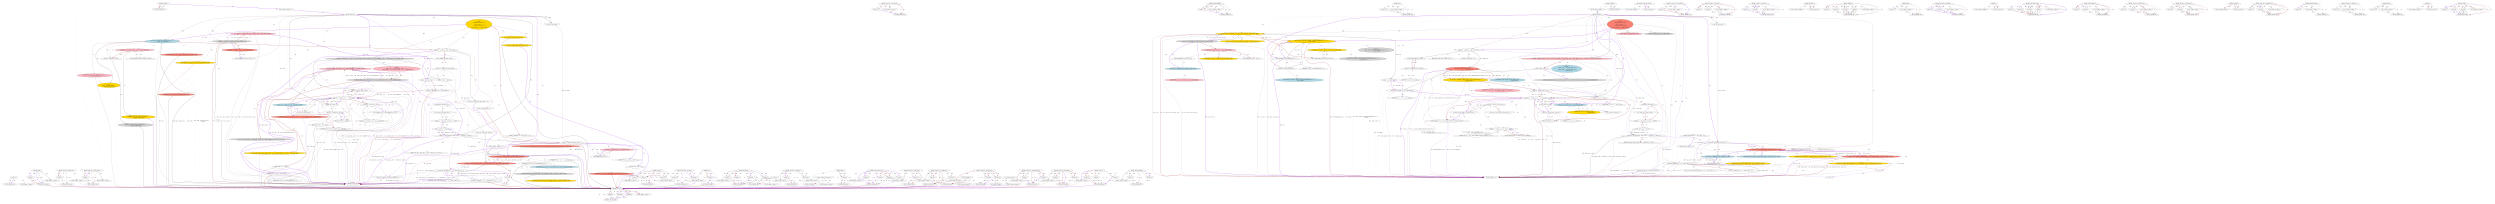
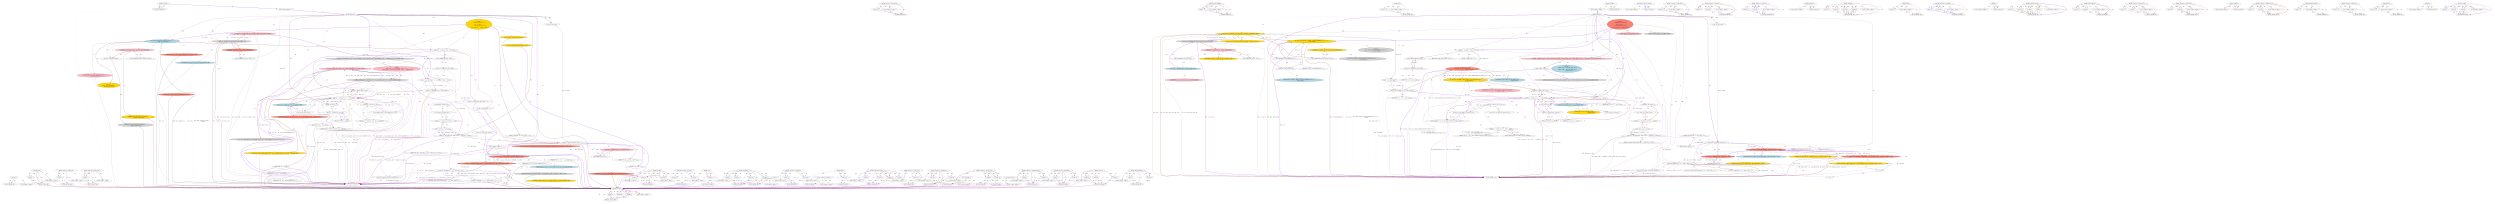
node "<(IDENTIFIER,string16,std::vector<string16)<SUB>4</SUB>>": fillcolor gold -> lightblue
node "<(<operator>.fieldAccess,std::min)<SUB>17</SUB>>": fillcolor lightblue -> salmon
